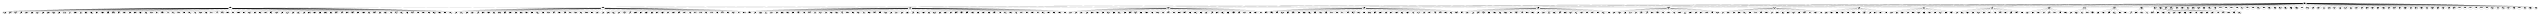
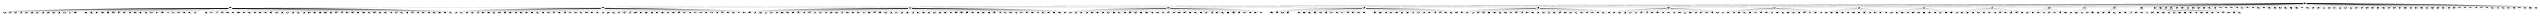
node "1547": removed
node "1753": removed
node "1391": removed
node "1590": removed
node "1515": removed
